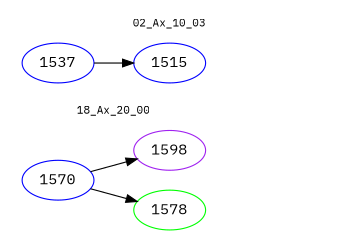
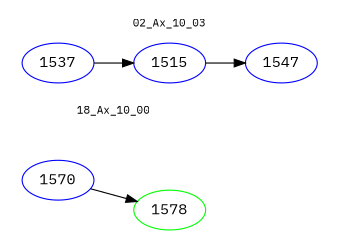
node "1547": added
cluster "18_Ax_20_00": label "18_Ax_20_00" -> "18_Ax_10_00"
node "1598": removed
